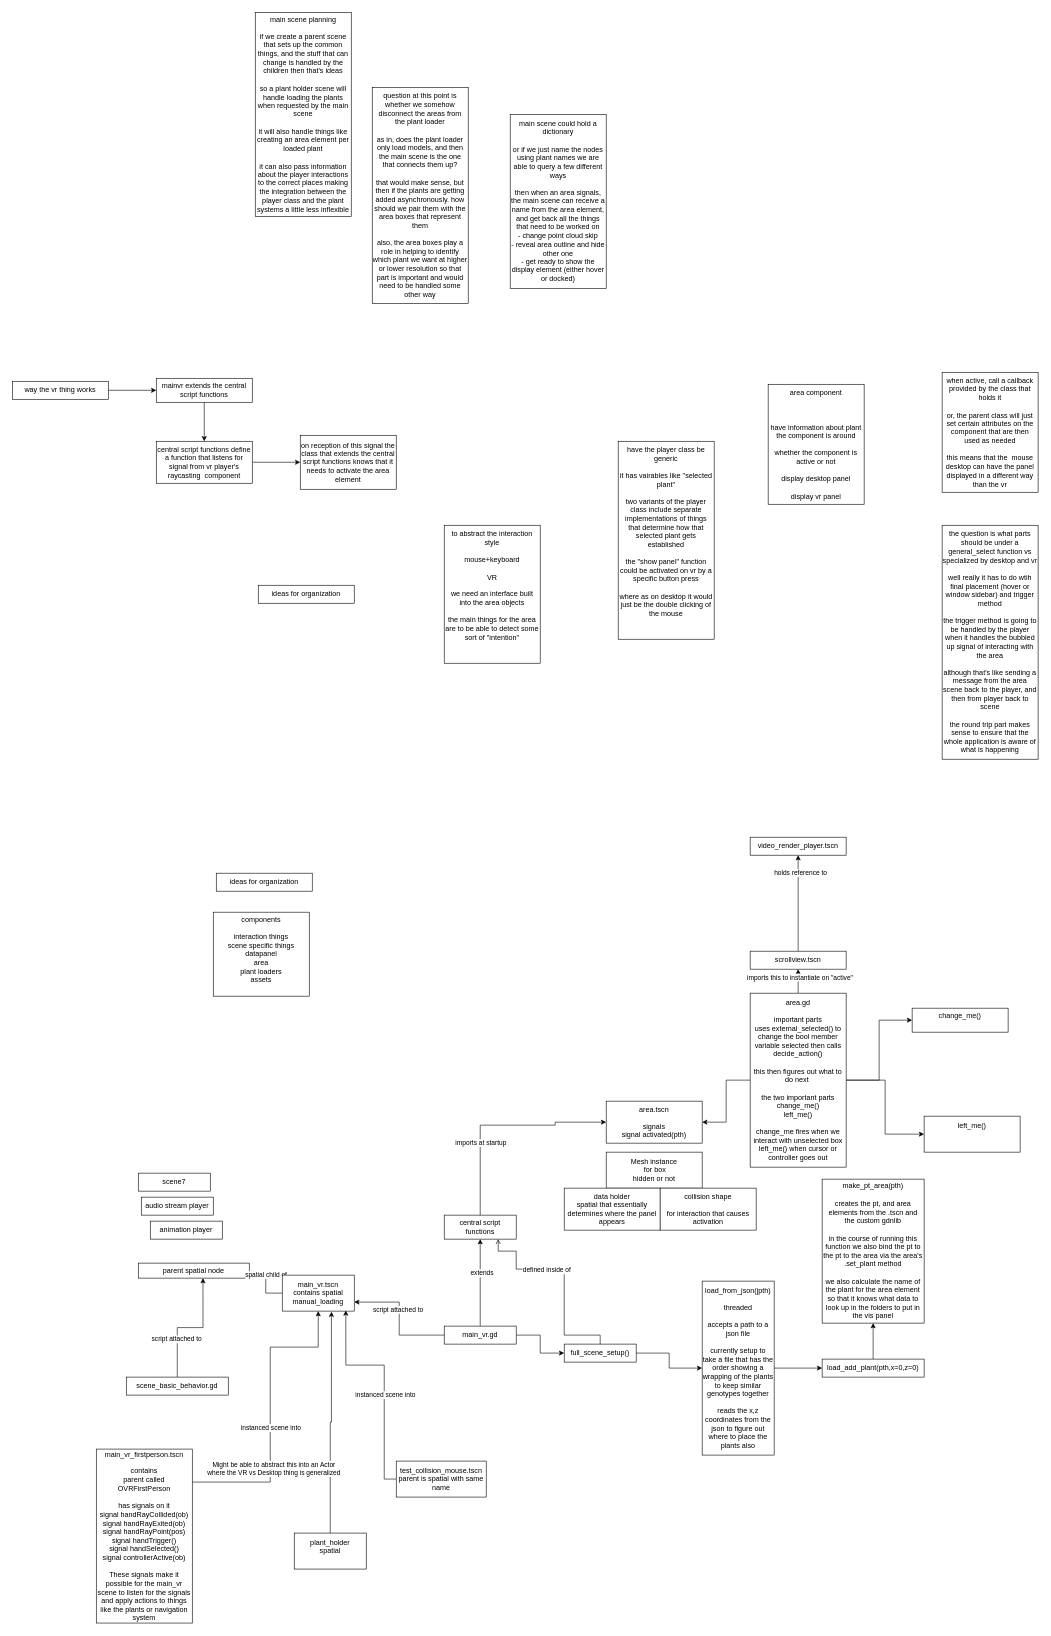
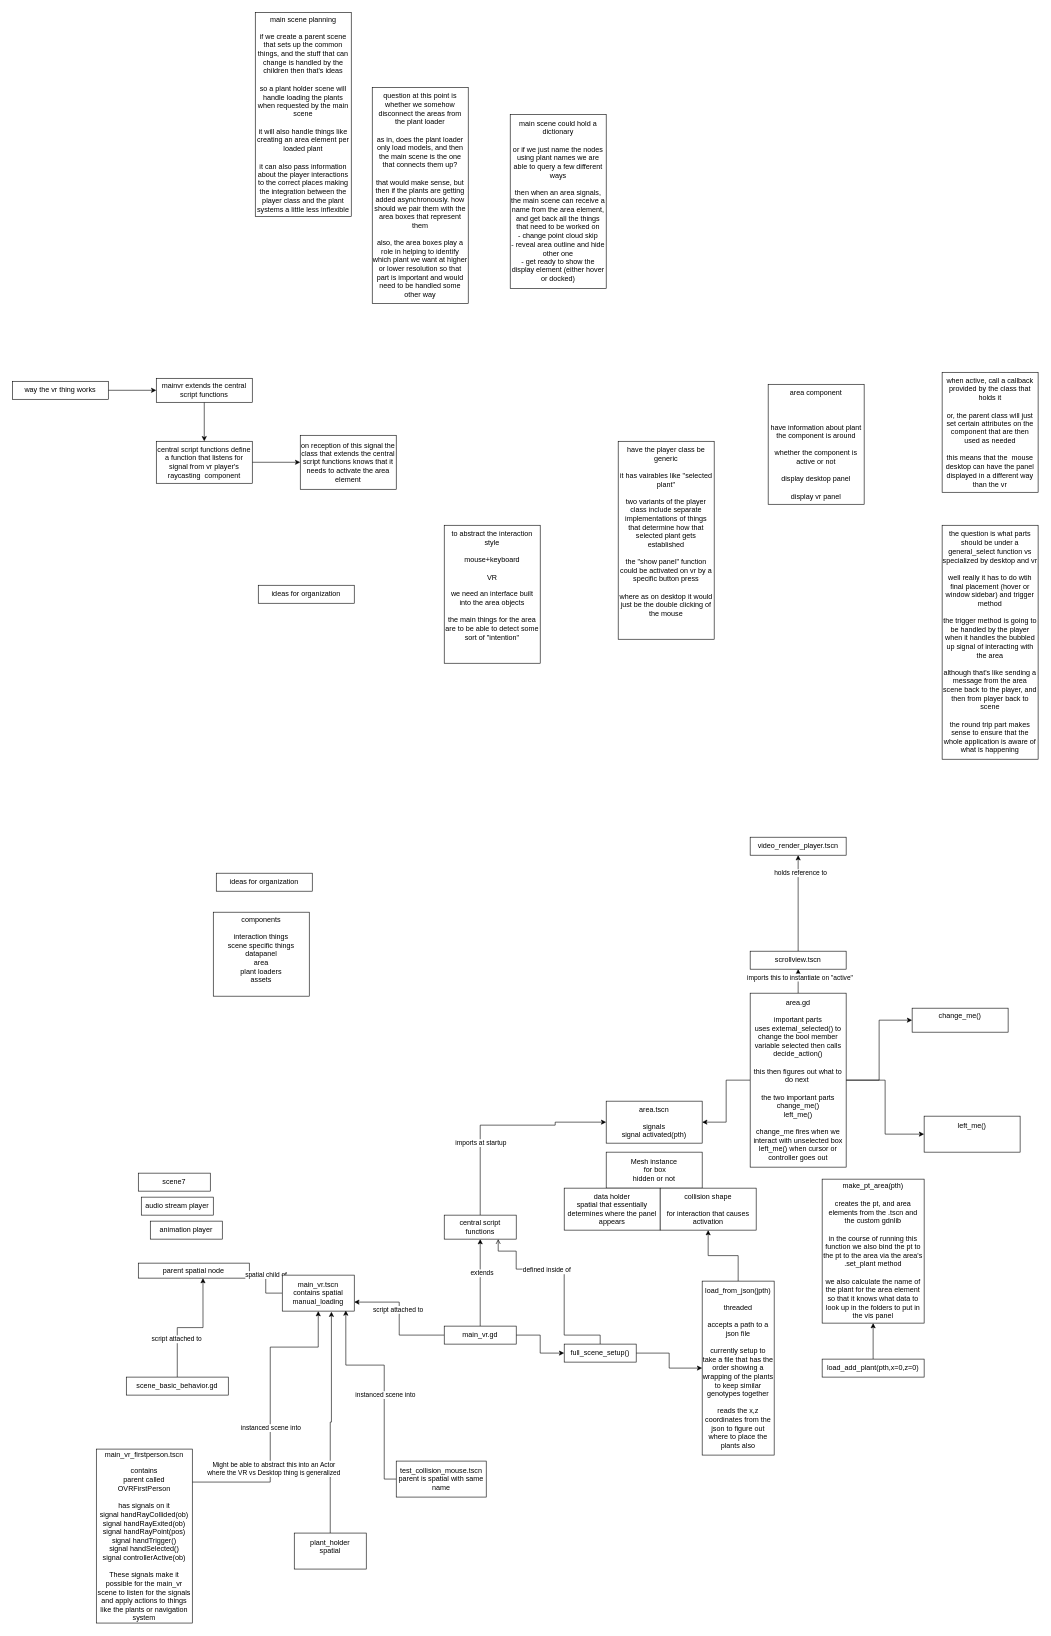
edge "load_from_json(jpth) threaded accepts a path to a json file currently setup to take a file that has the order showing a wrapping of the plants to keep similar genotypes together reads the x,z coordinates from the json to figure out where to place the plants also" -> "load_add_plant(pth,x=0,z=0)": now "load_from_json(jpth) threaded accepts a path to a json file currently setup to take a file that has the order showing a wrapping of the plants to keep similar genotypes together reads the x,z coordinates from the json to figure out where to place the plants also" -> "collision shape for interaction that causes activation"
